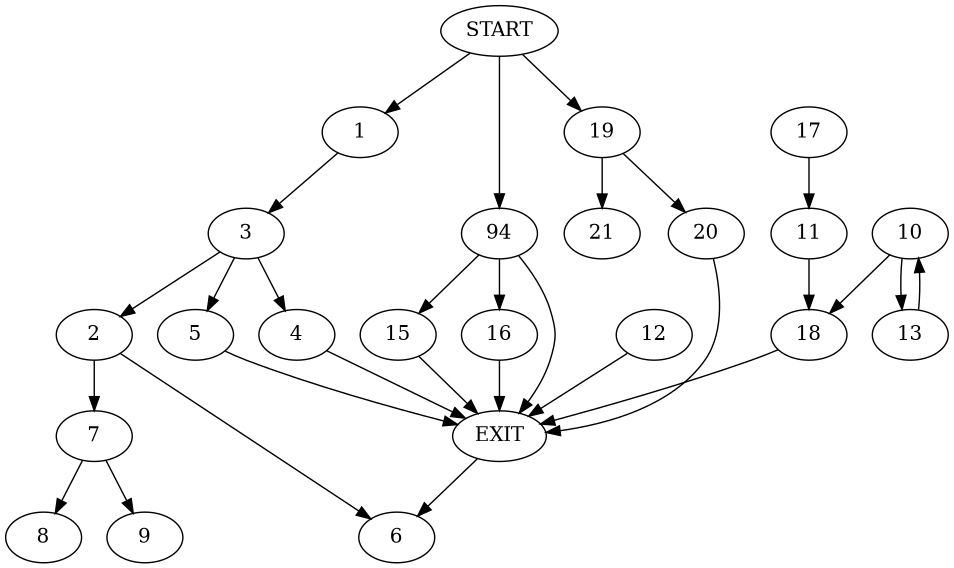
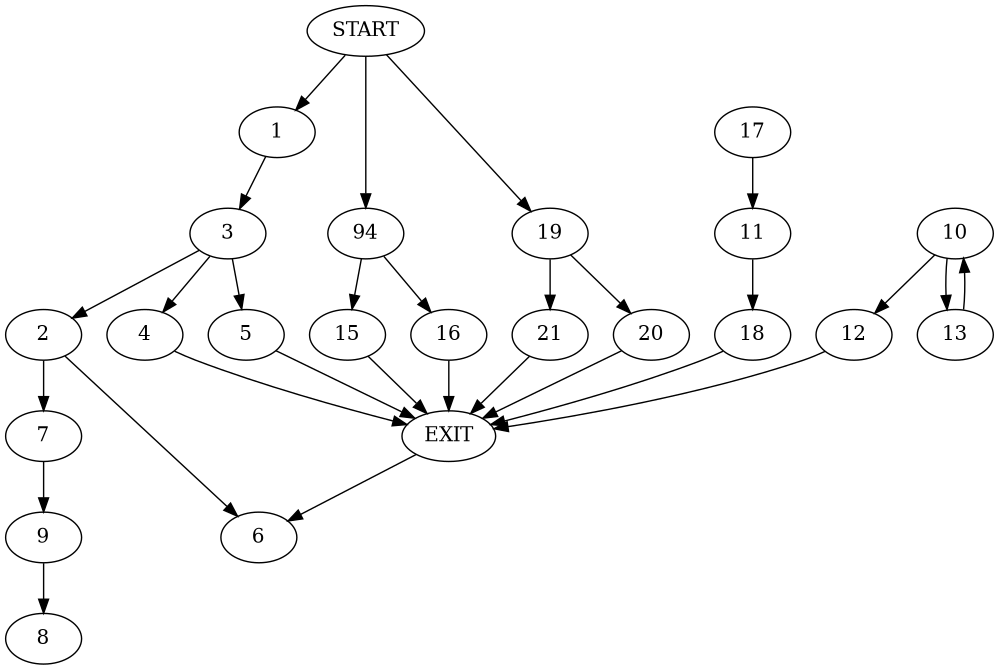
edge "10" -> "18": now "10" -> "12"
edge "94" -> "EXIT": now "21" -> "EXIT"
edge "7" -> "8": now "9" -> "8"
